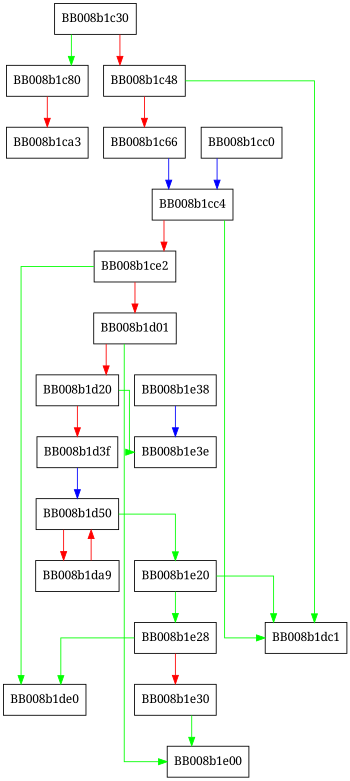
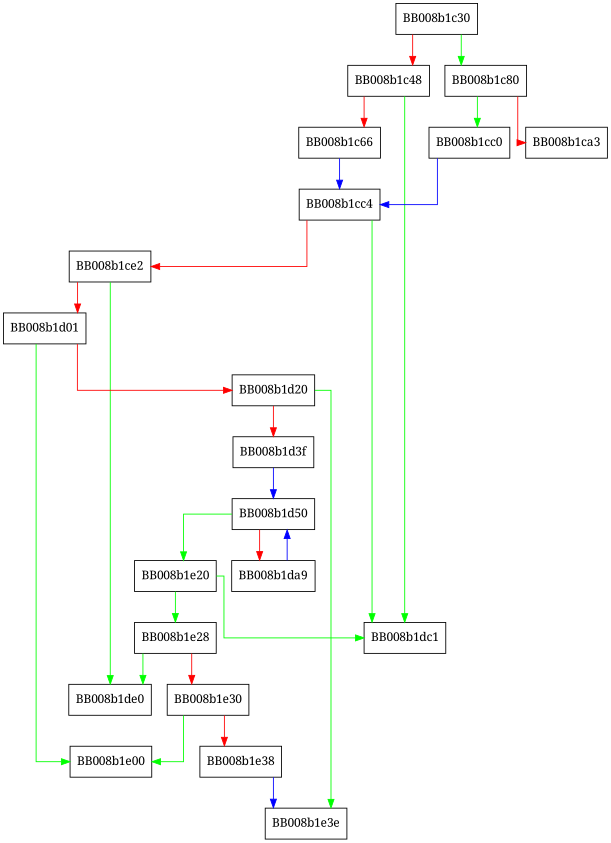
edge "BB008b1c80" -> "BB008b1cc0": added
edge "BB008b1da9" -> "BB008b1d50": color red -> blue
edge "BB008b1e30" -> "BB008b1e38": added
